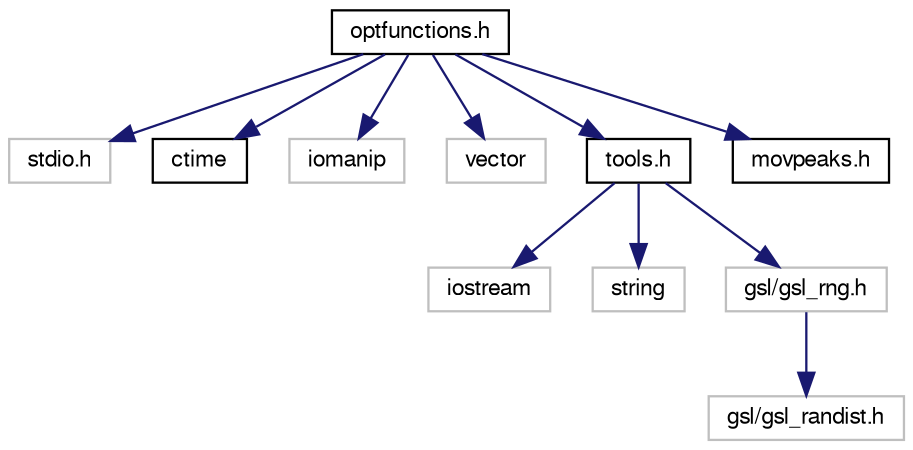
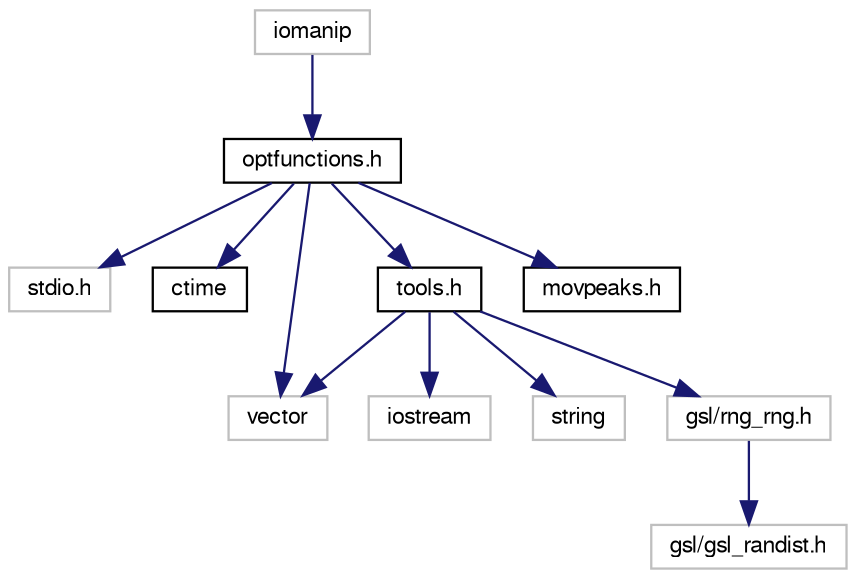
edge "optfunctions.h" -> "iomanip": reversed
node "gsl/gsl_rng.h": label "gsl/gsl_rng.h" -> "gsl/rng_rng.h"
edge "tools.h" -> "vector": added
